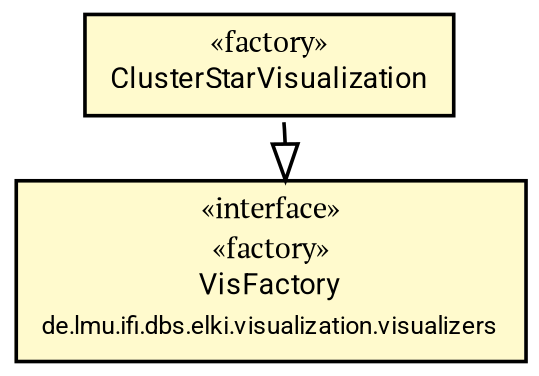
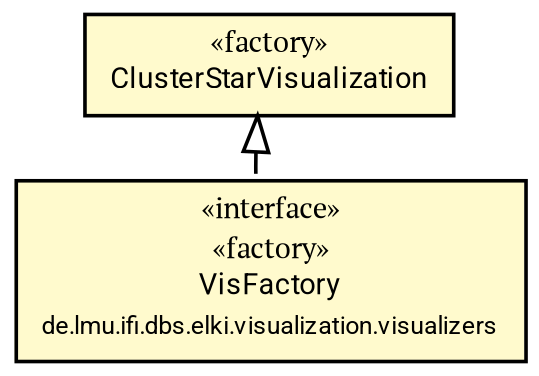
edge "ClusterStarVisualization" -> "VisFactory": reversed
